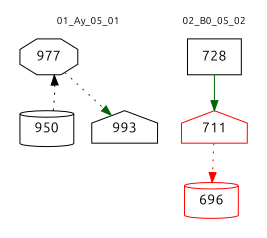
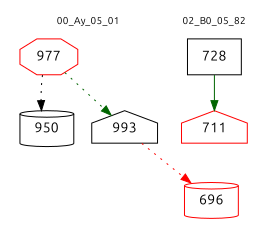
cluster "01_Ay_05_01": label "01_Ay_05_01" -> "00_Ay_05_01"
cluster "02_B0_05_02": label "02_B0_05_02" -> "02_B0_05_82"
node "977": color black -> red
edge "950" -> "977": reversed
edge "711" -> "696": now "993" -> "696"
